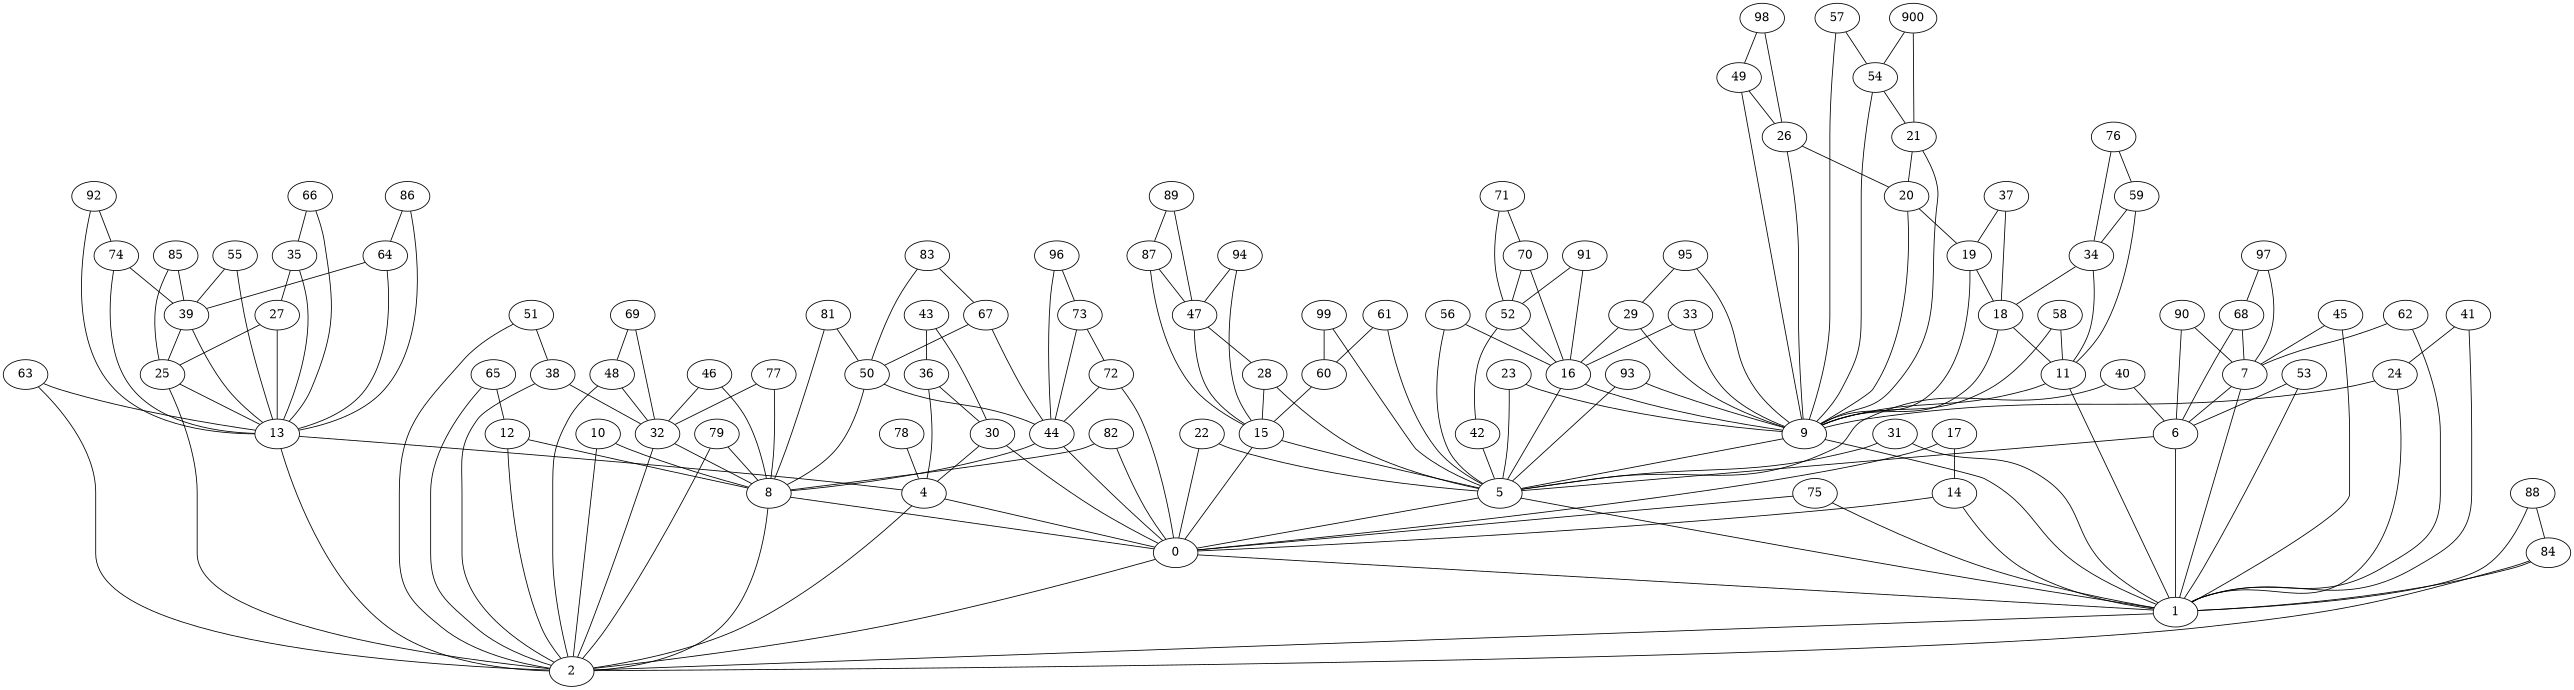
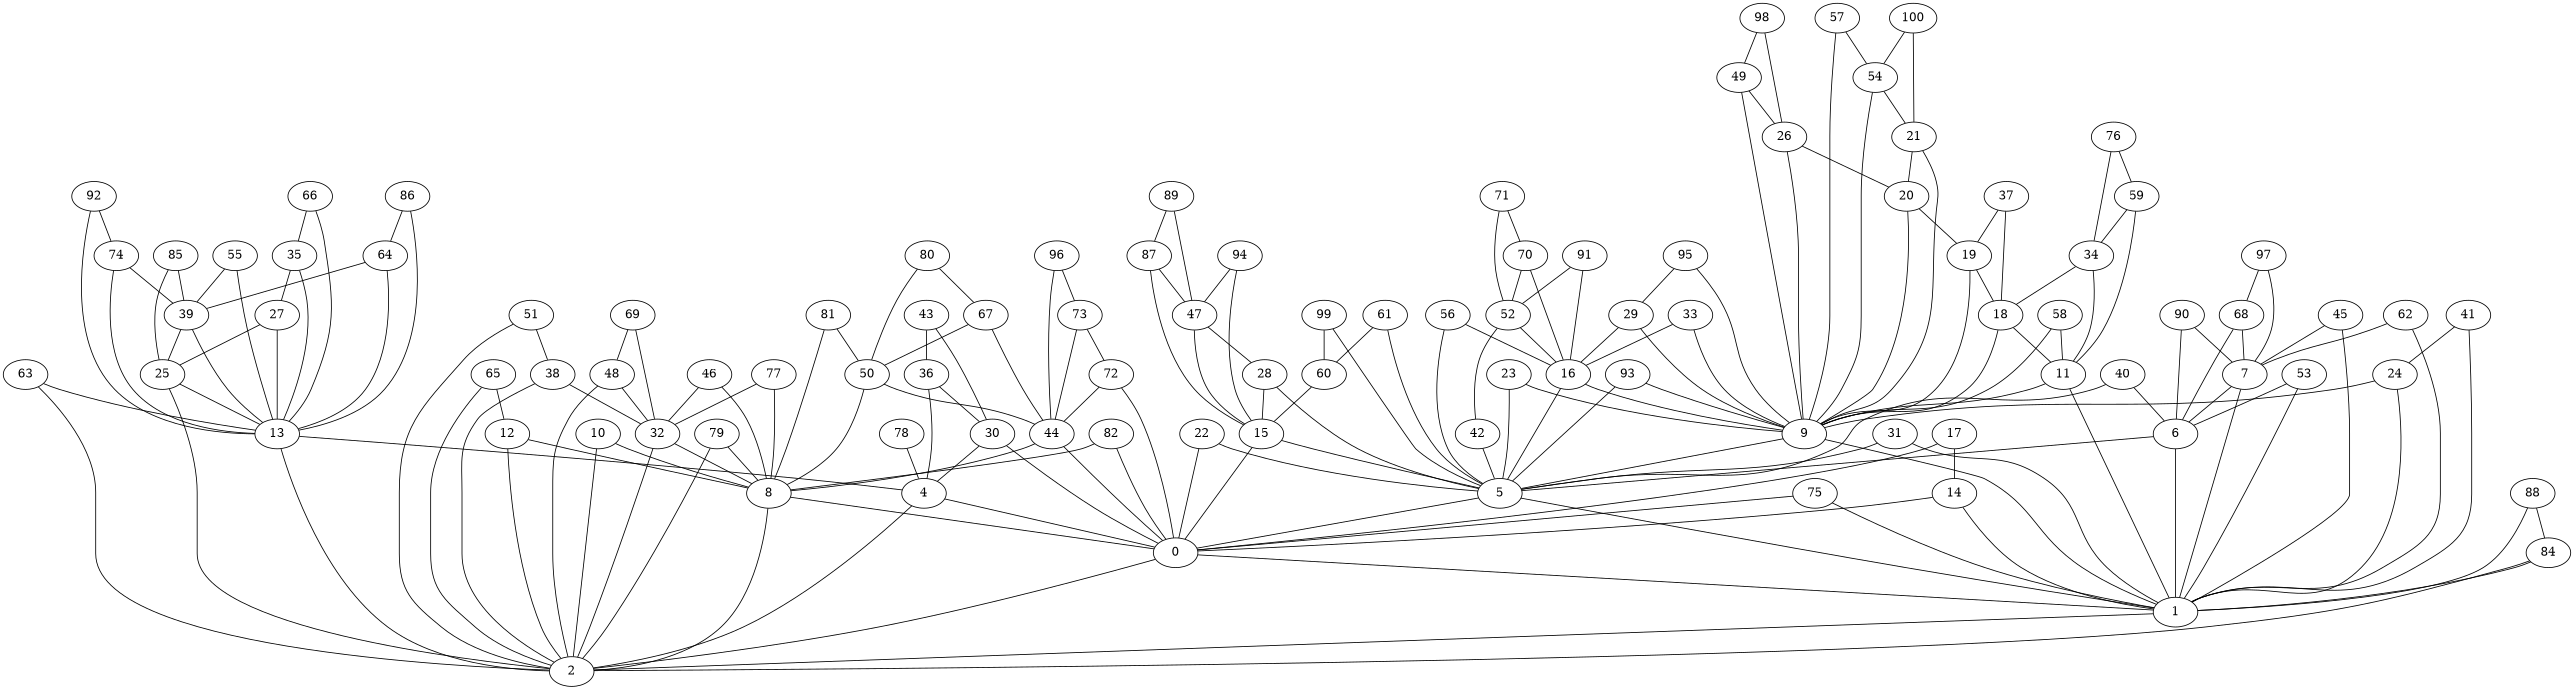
node "900": label "900" -> "100"
node "83": label "83" -> "80"
